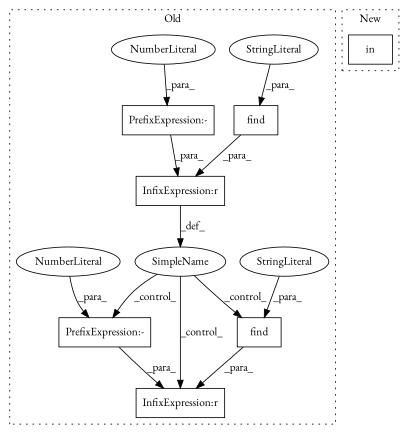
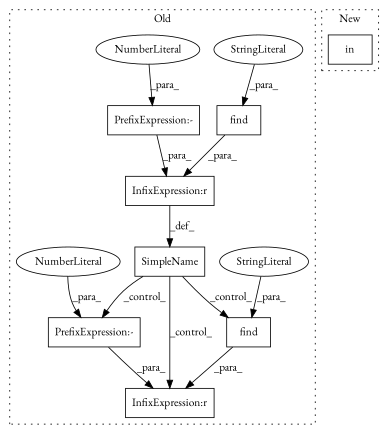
node "SimpleName": shape ellipse -> box
